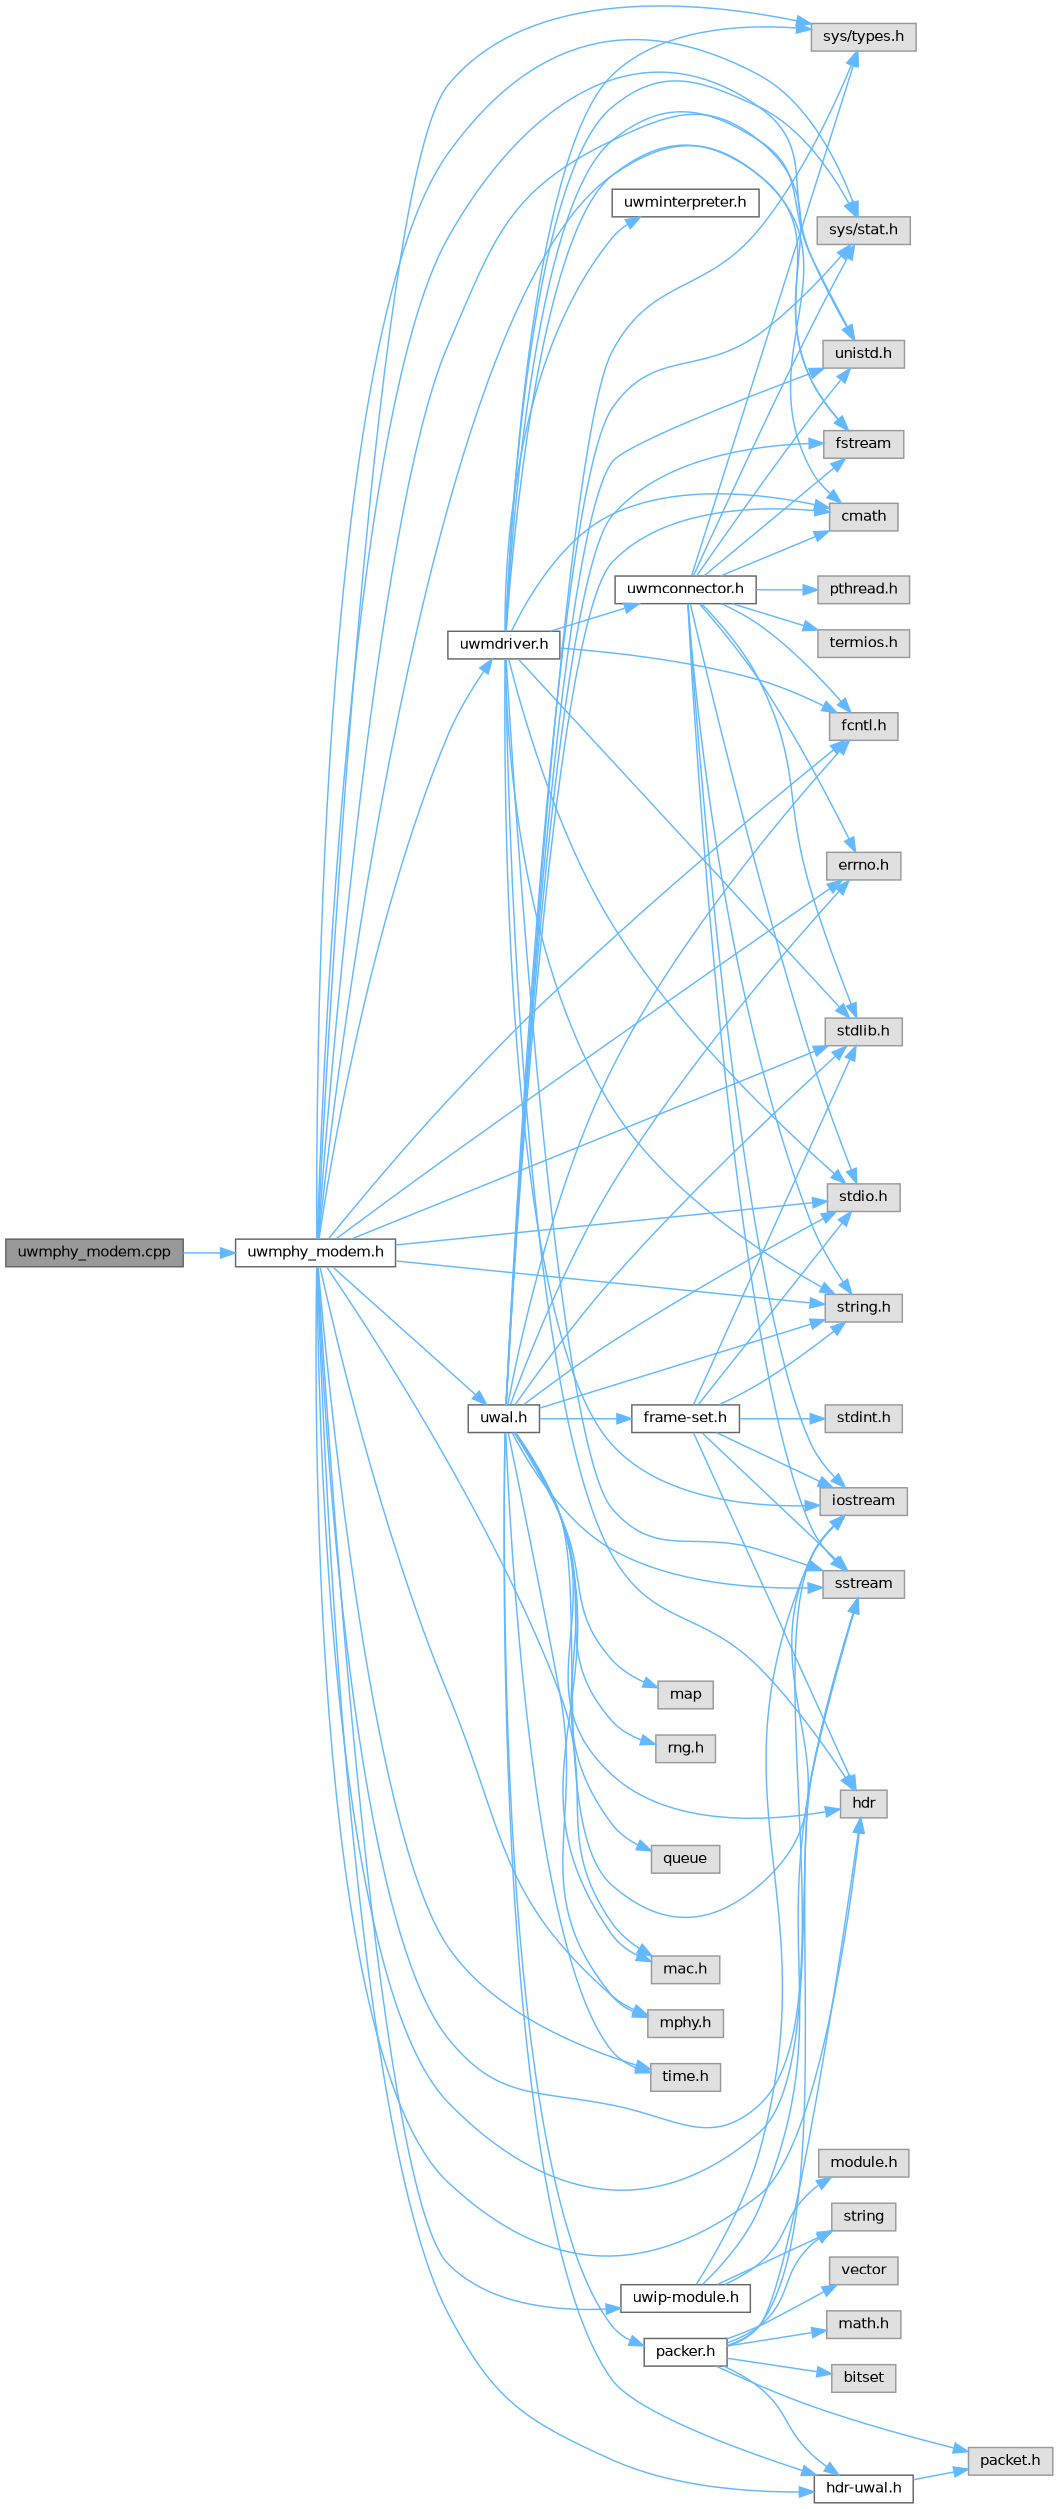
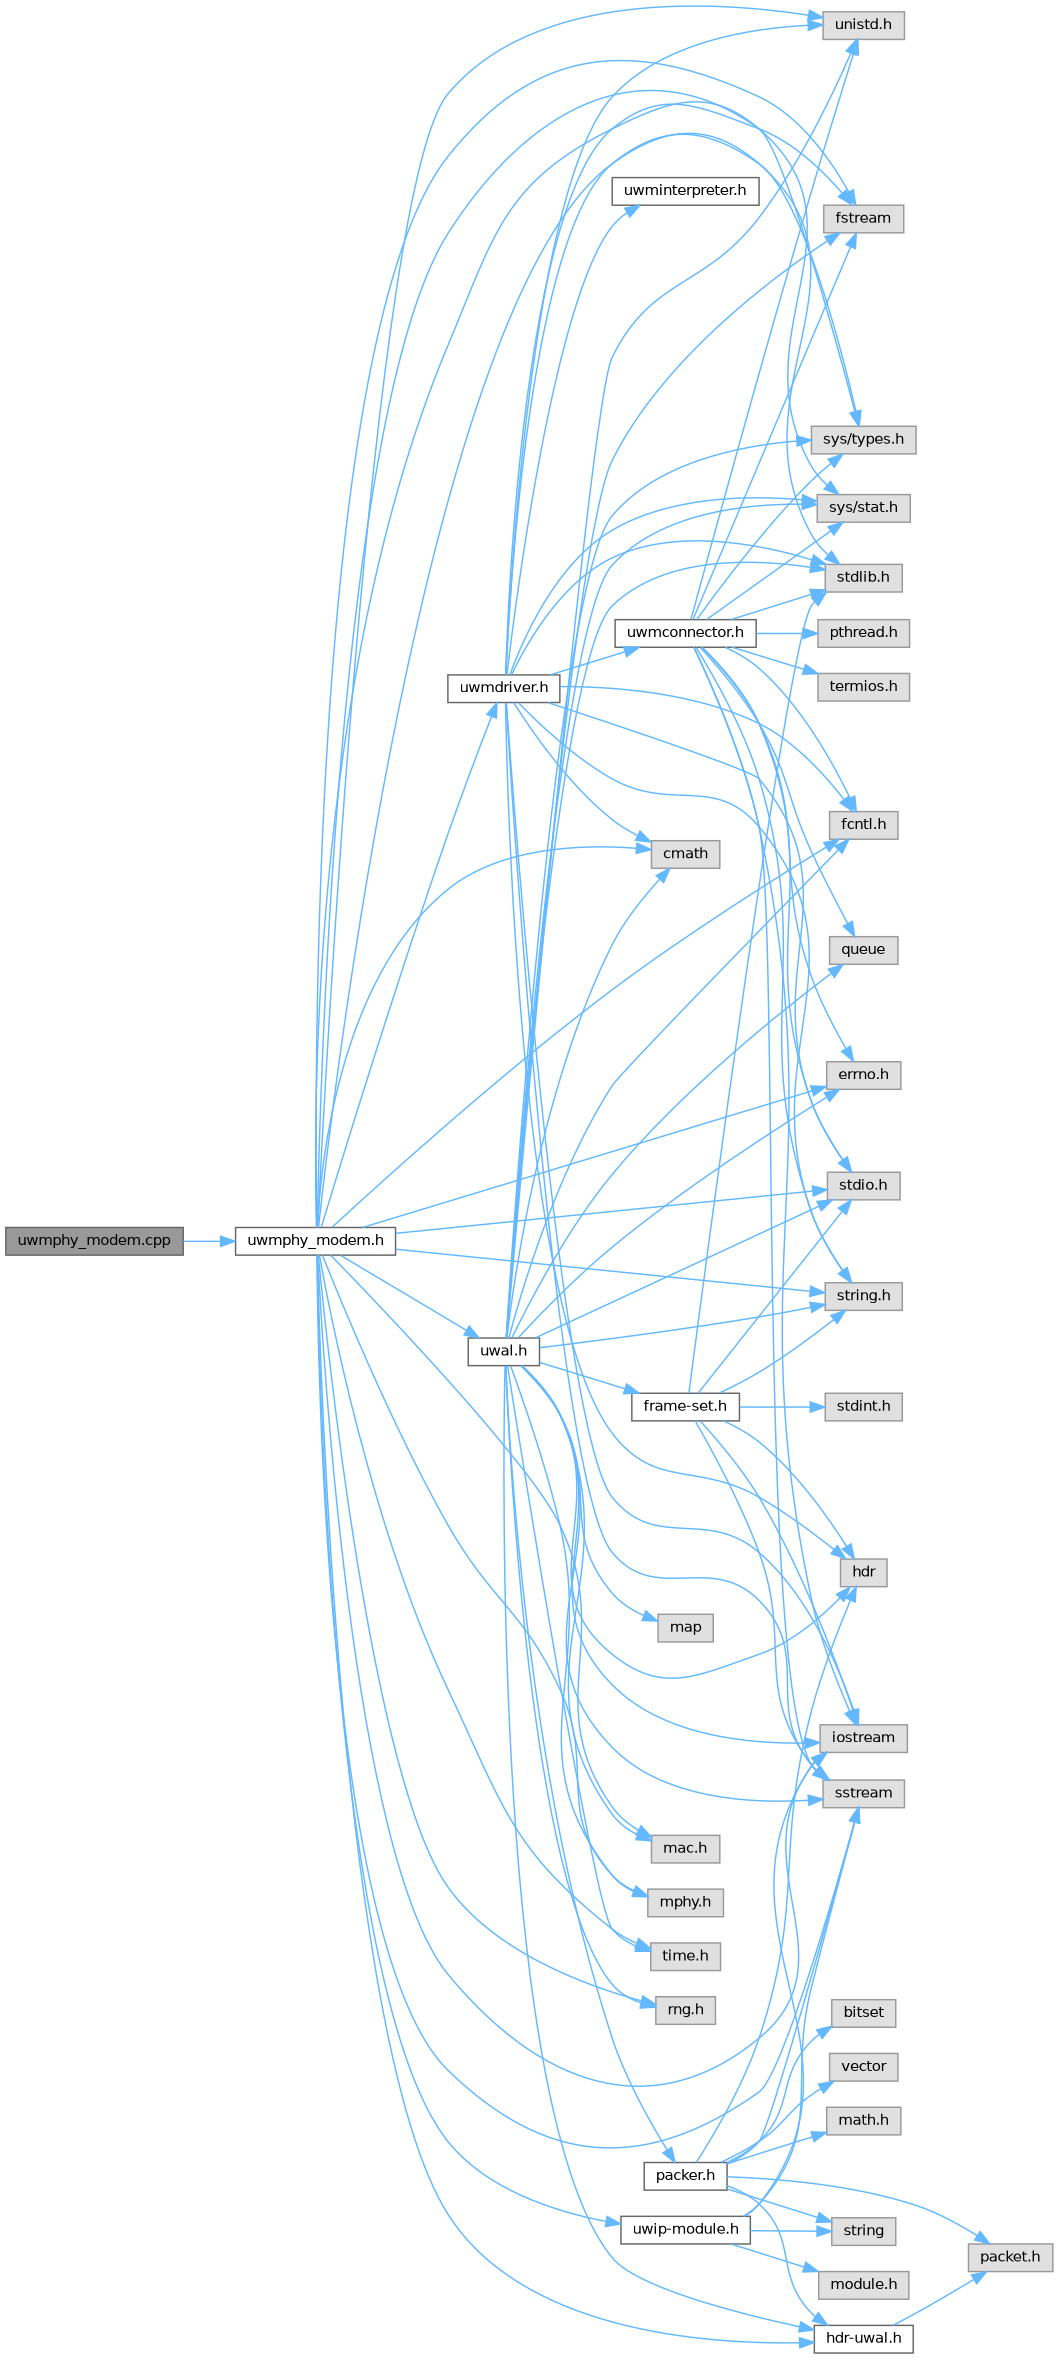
edge "uwmconnector.h" -> "cmath": now "uwmconnector.h" -> "queue"
edge "uwmphy_modem.h" -> "hdr": now "uwmphy_modem.h" -> "rng.h"
